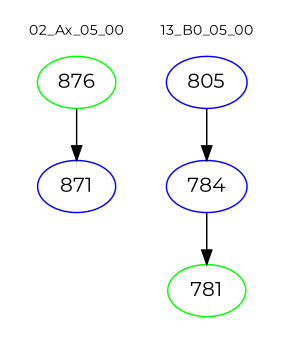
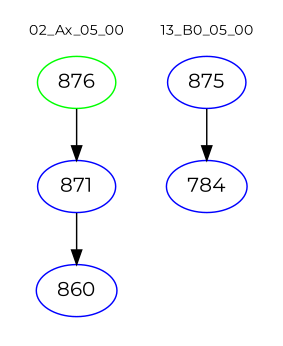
node "805": label "805" -> "875"
node "860": added
node "781": removed
